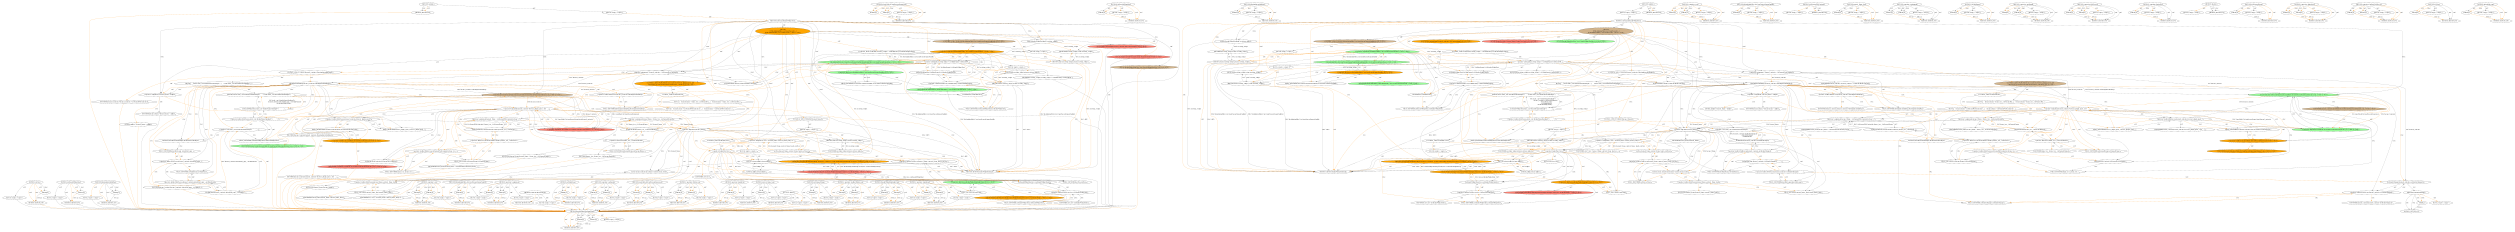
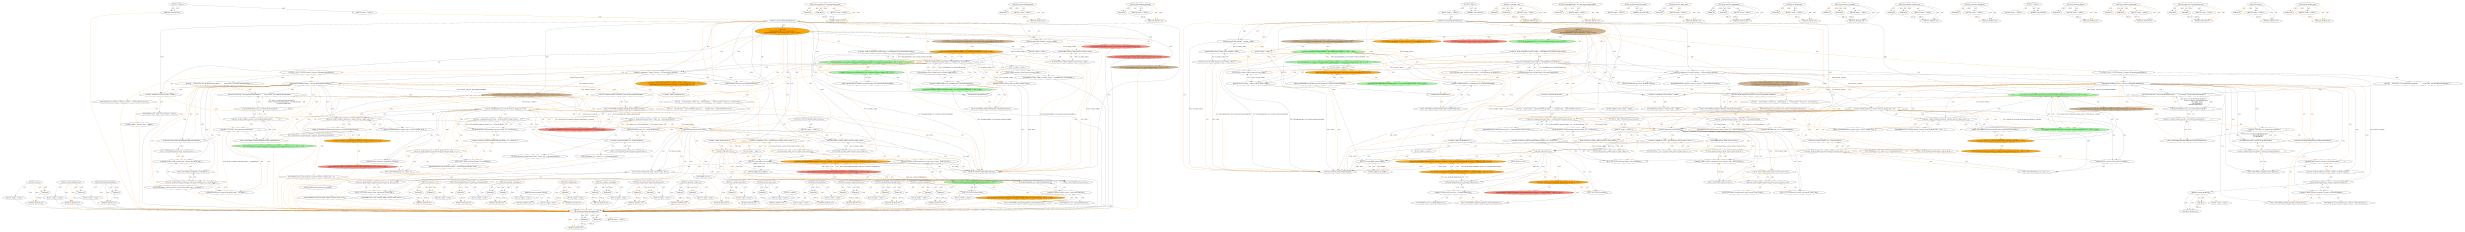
node "(FIELD_IDENTIFIER,interstitial_page,interstitial_page)": removed
